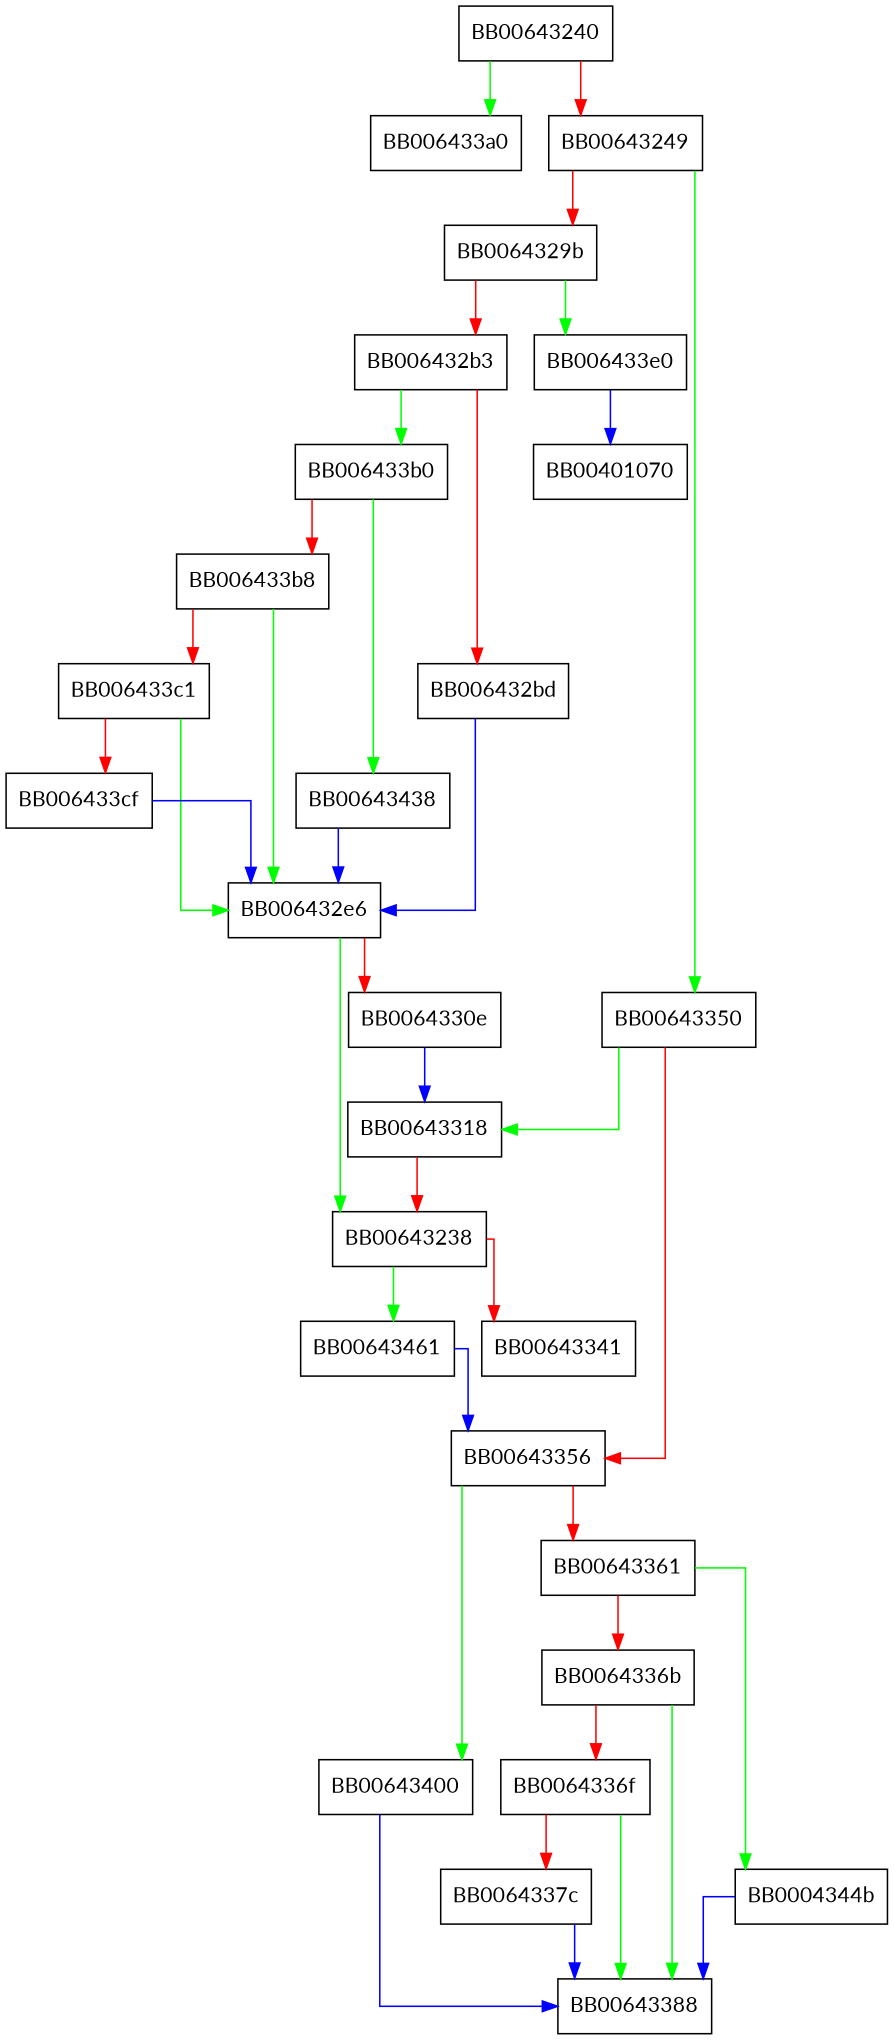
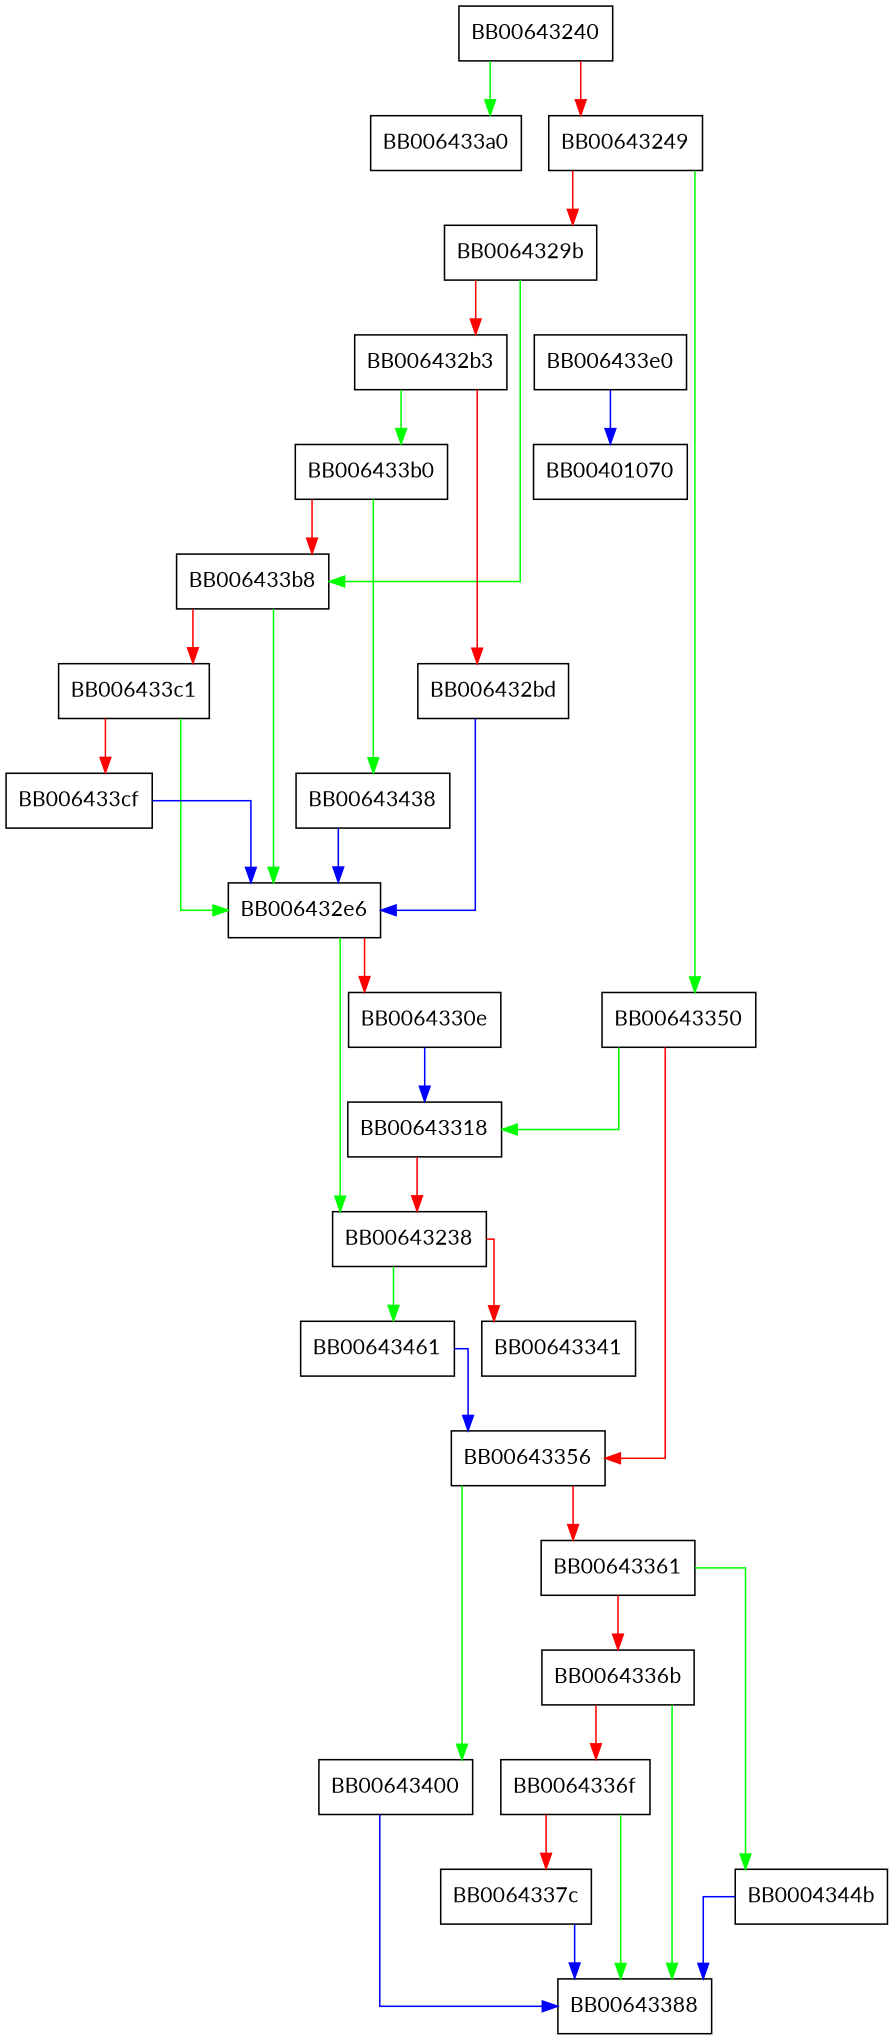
edge "BB0064329b" -> "BB006433e0": now "BB0064329b" -> "BB006433b8"
